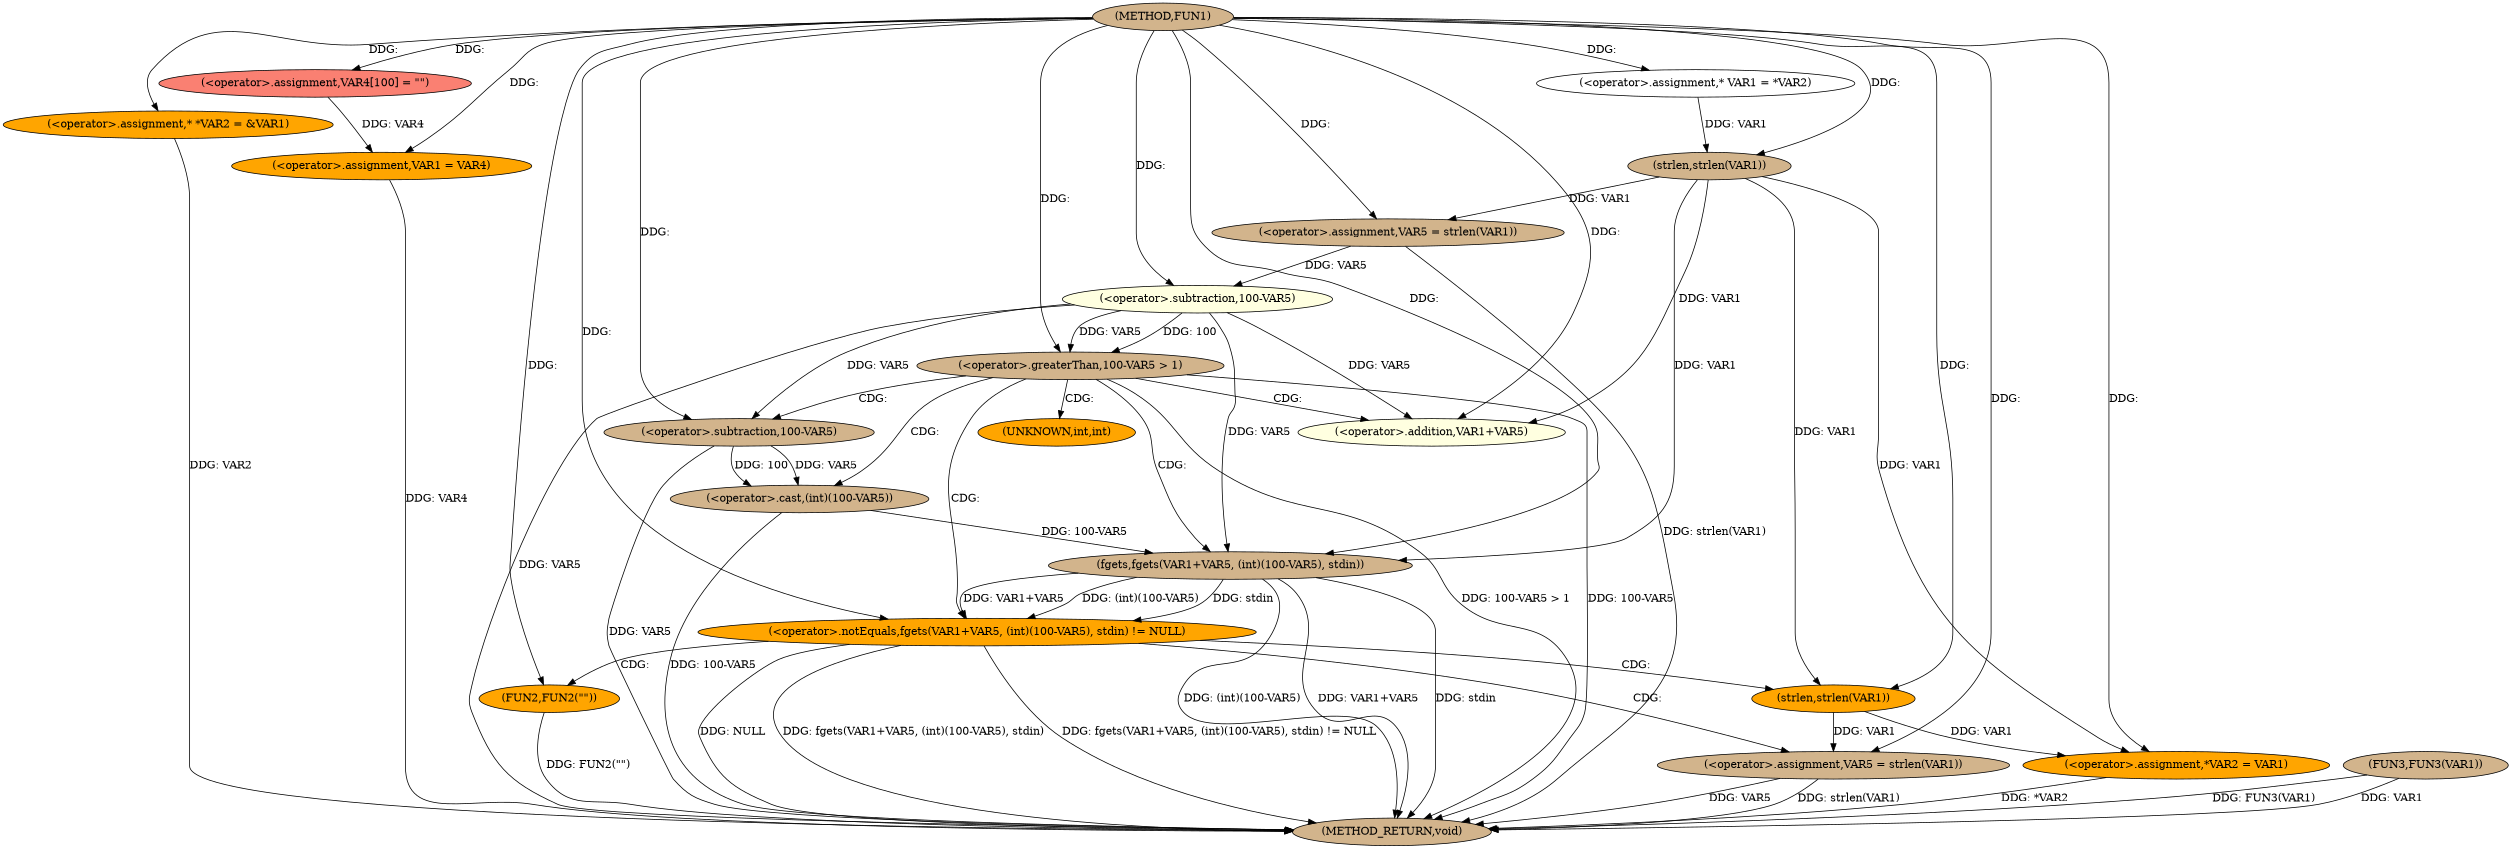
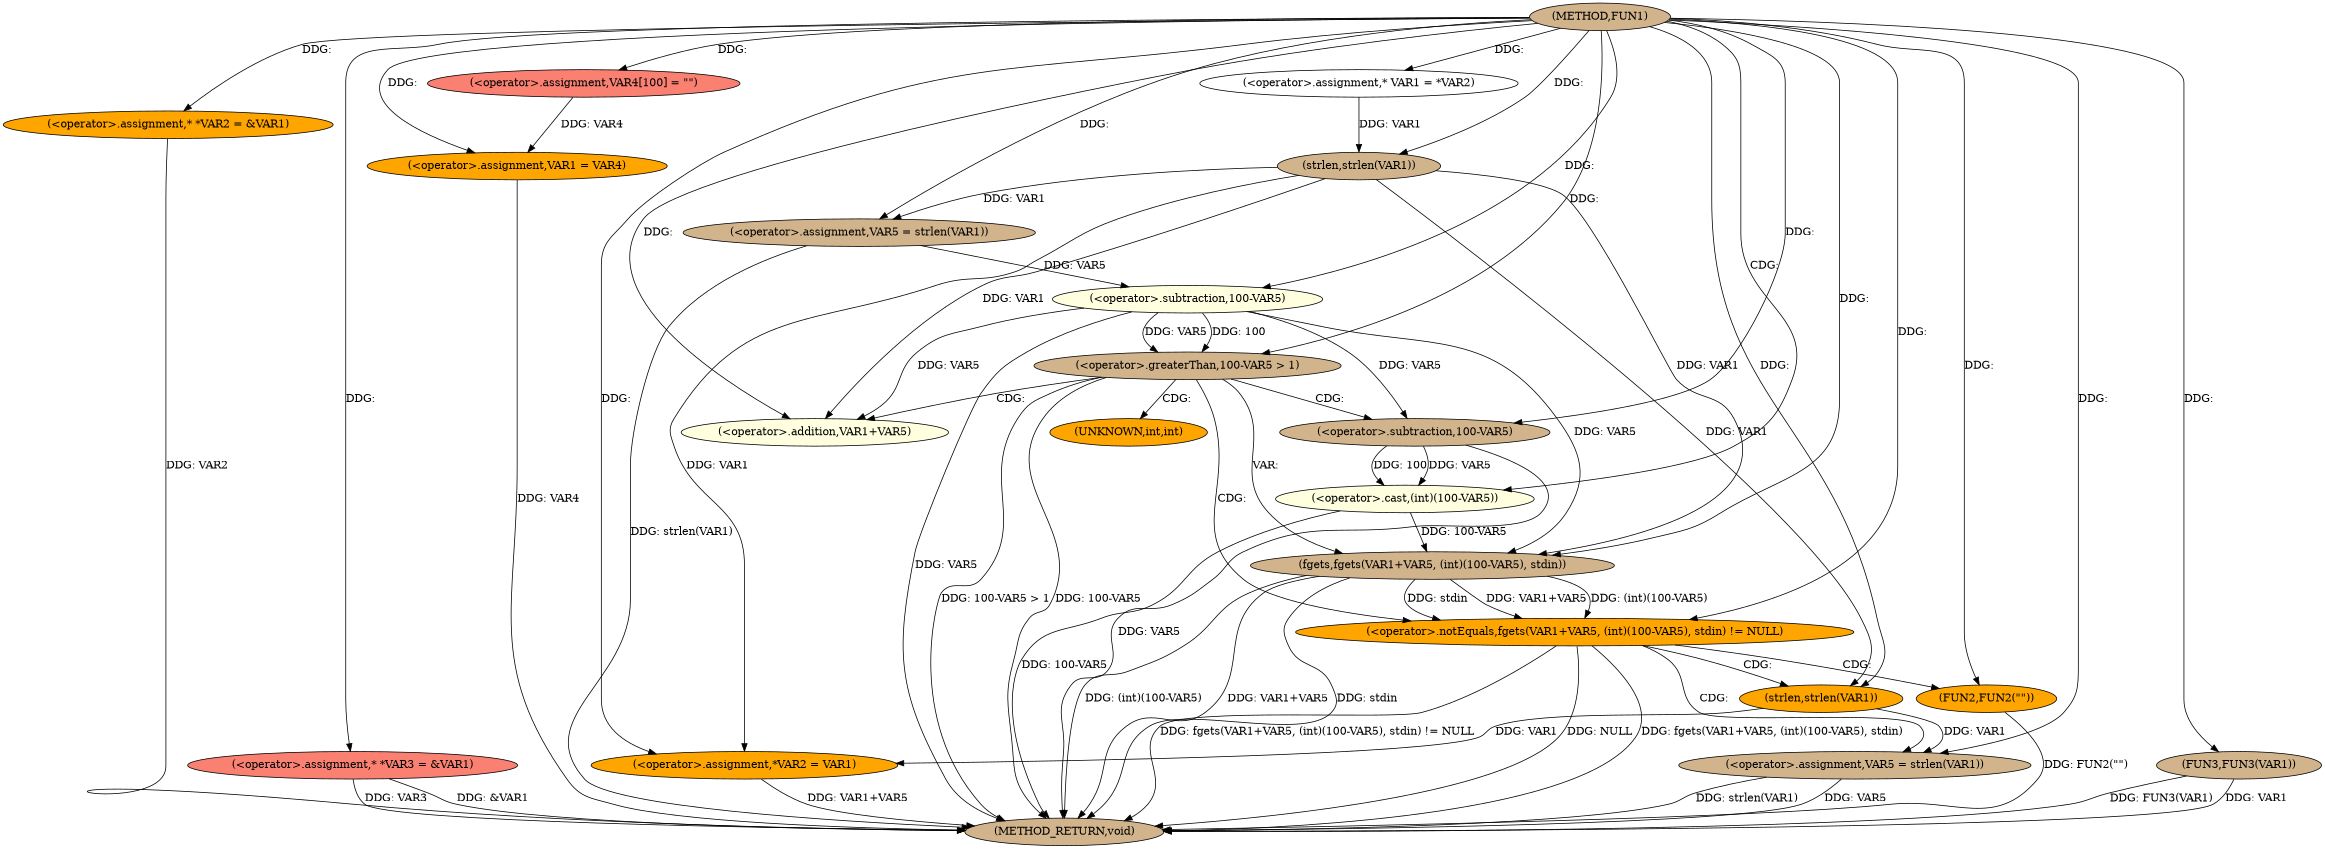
edge "(METHOD,FUN1)" -> "(FUN3,FUN3(VAR1))": added, label "DDG:"
edge "(<operator>.greaterThan,100-VAR5 > 1)" -> "(<operator>.cast,(int)(100-VAR5))": now "(METHOD,FUN1)" -> "(<operator>.cast,(int)(100-VAR5))"
edge "(<operator>.greaterThan,100-VAR5 > 1)" -> "(fgets,fgets(VAR1+VAR5, (int)(100-VAR5), stdin))": label "CDG: " -> "VAR: "
node "(<operator>.cast,(int)(100-VAR5))": fillcolor tan -> lightyellow
node "(<operator>.assignment,* *VAR3 = &VAR1)": added
edge "(<operator>.assignment,*VAR2 = VAR1)" -> "(METHOD_RETURN,void)": label "DDG: *VAR2" -> "DDG: VAR1+VAR5"
